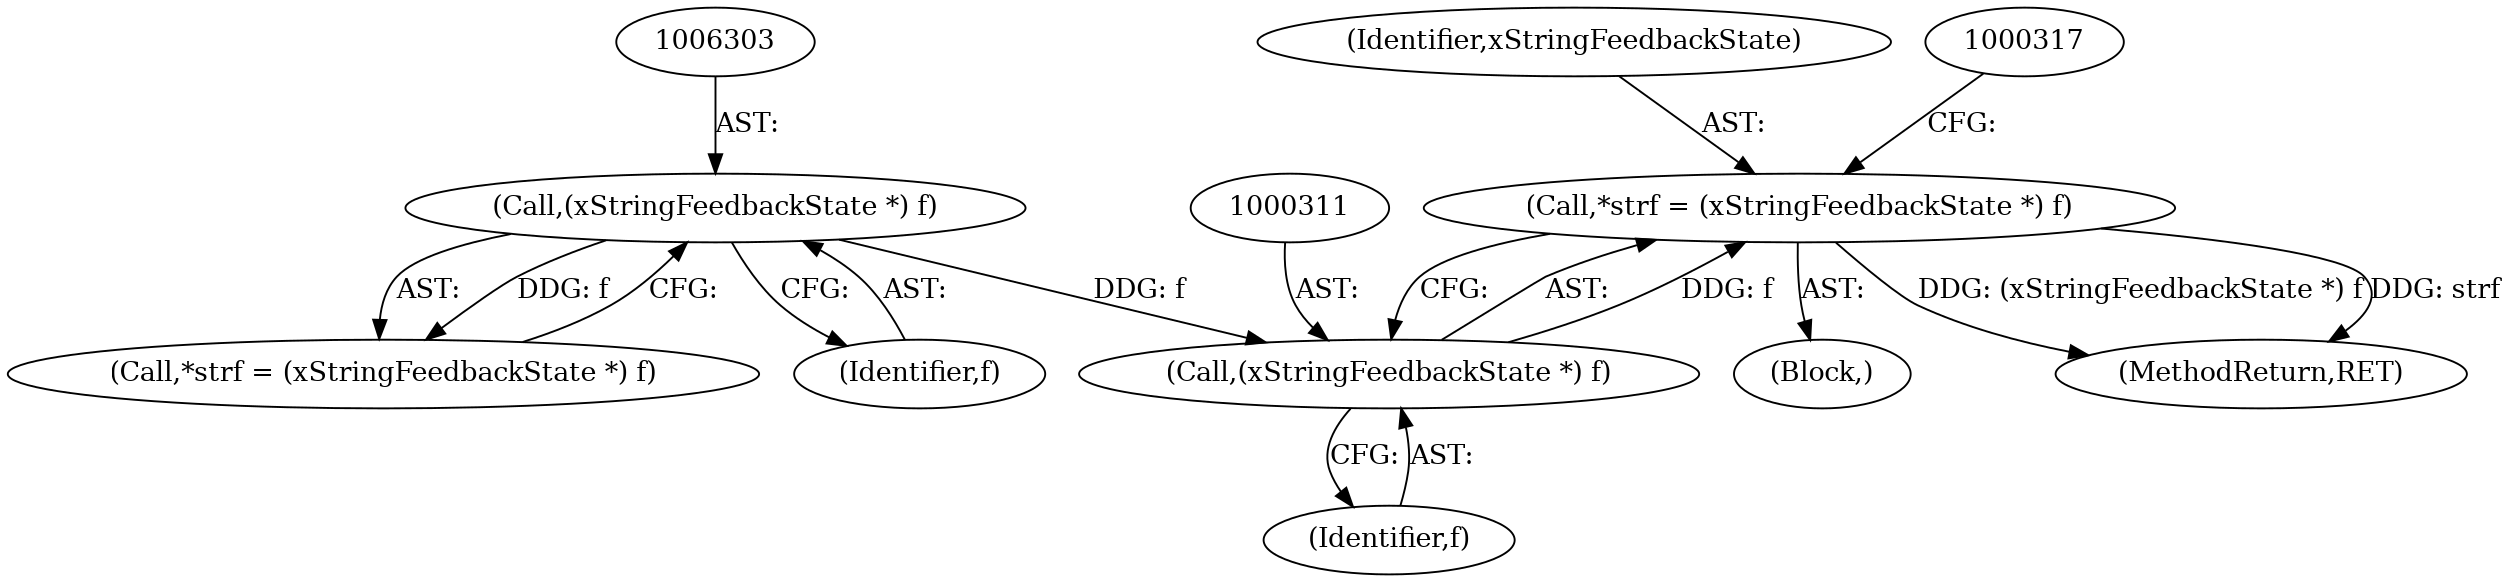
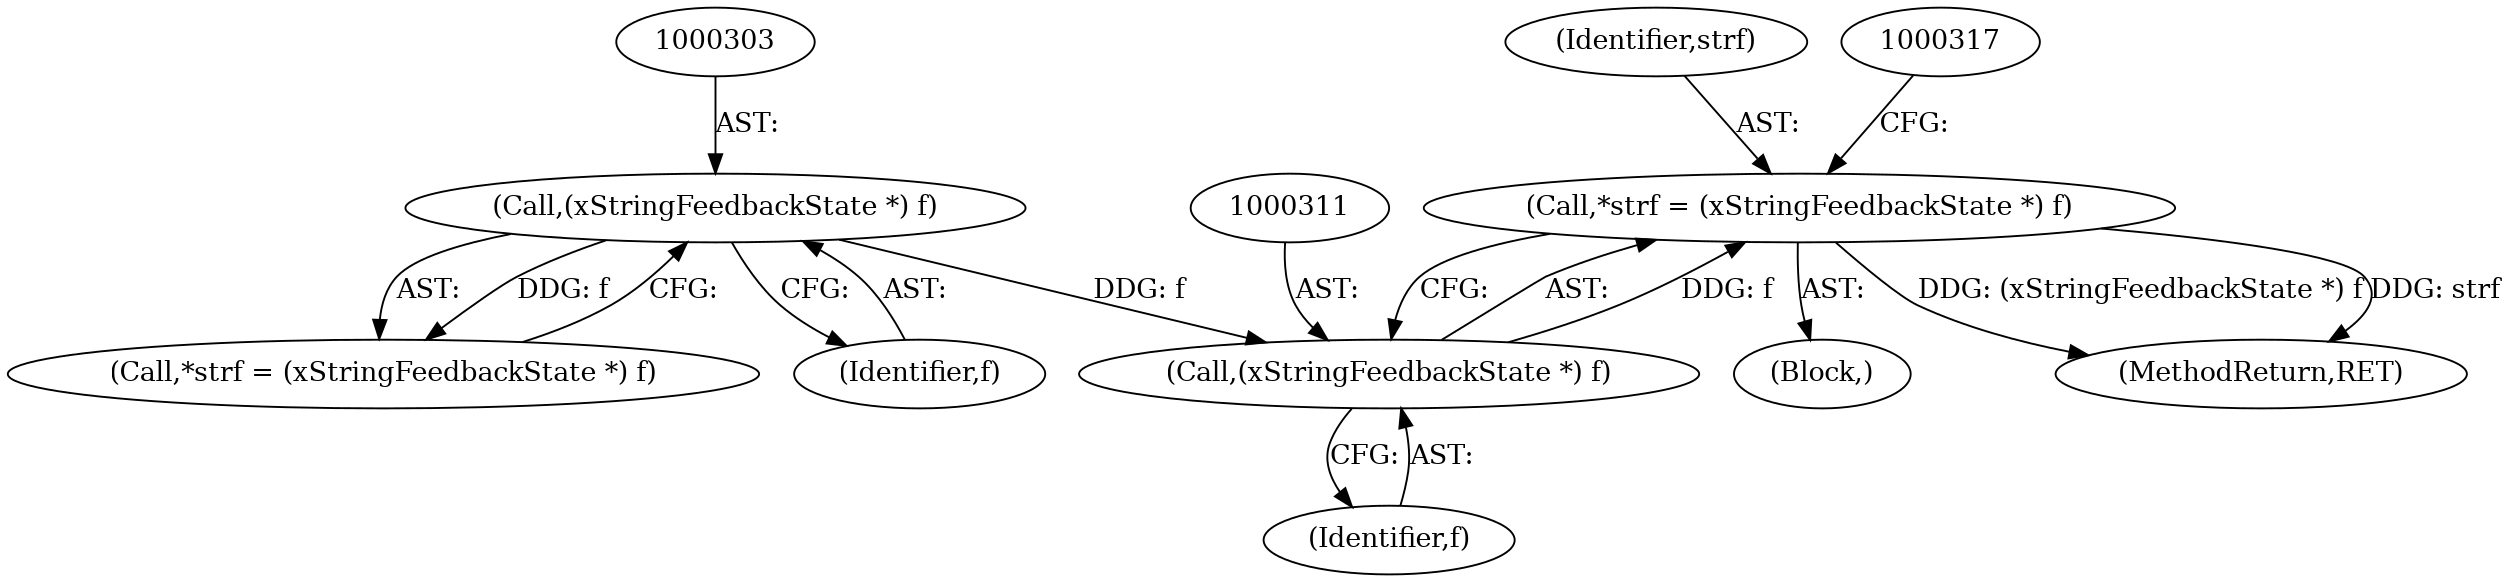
node "1006303": label "1006303" -> "1000303"
node "(Identifier,xStringFeedbackState)": label "(Identifier,xStringFeedbackState)" -> "(Identifier,strf)"
